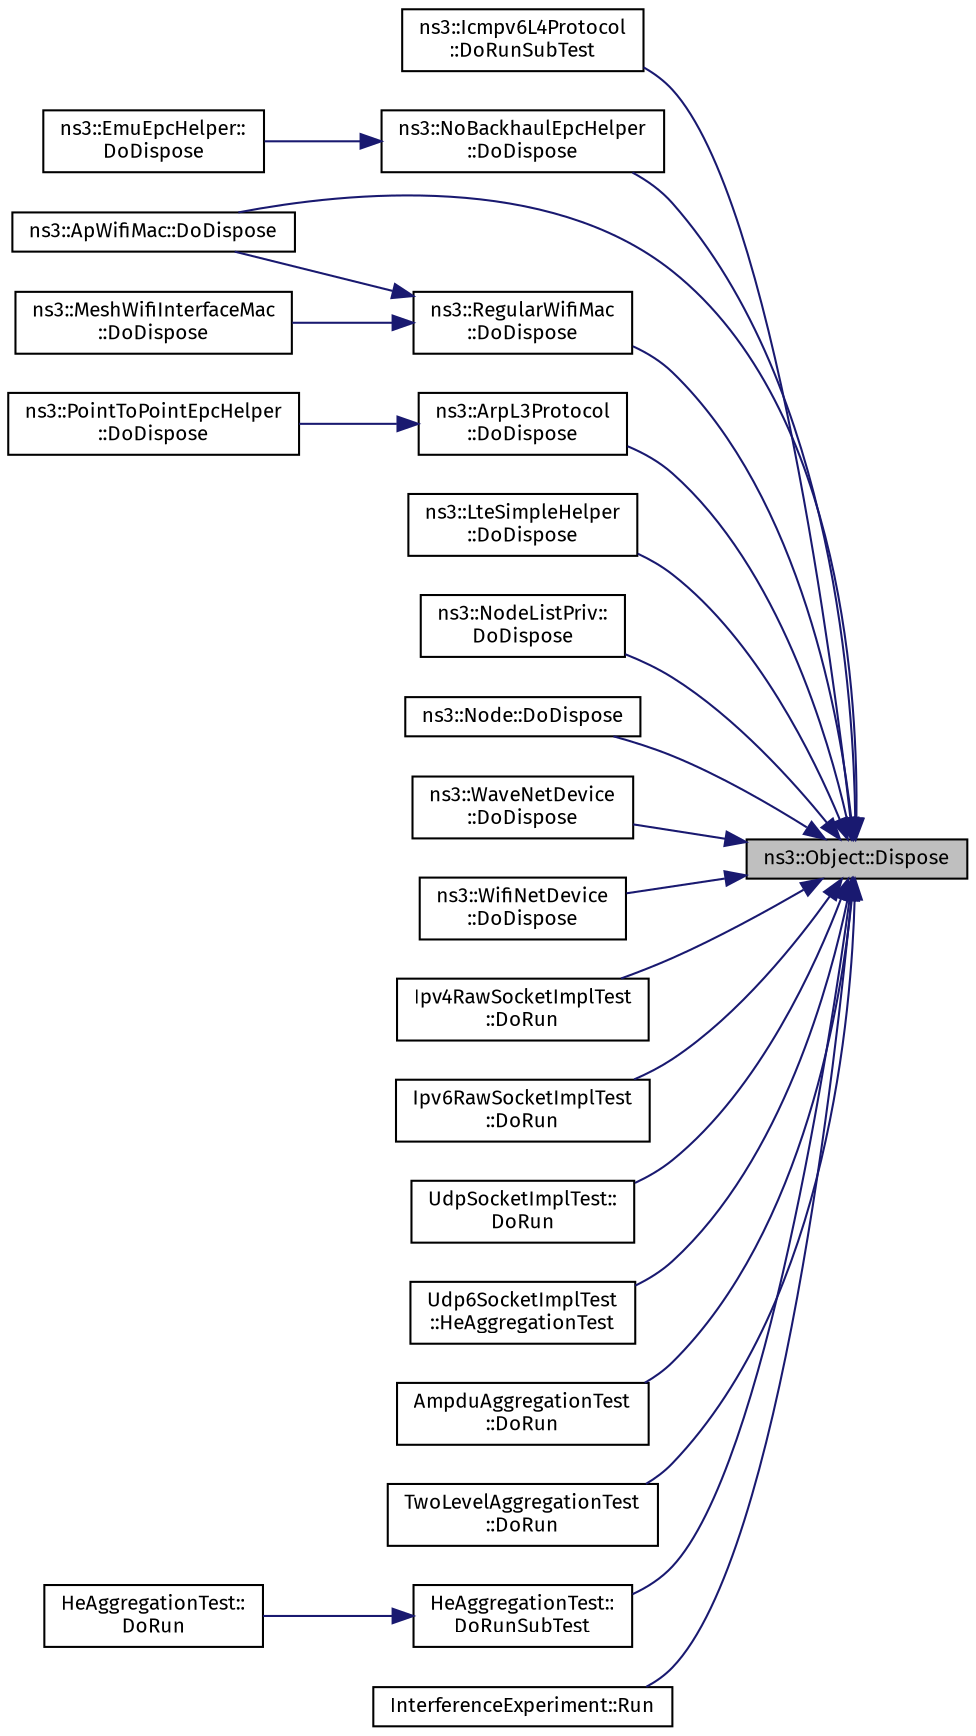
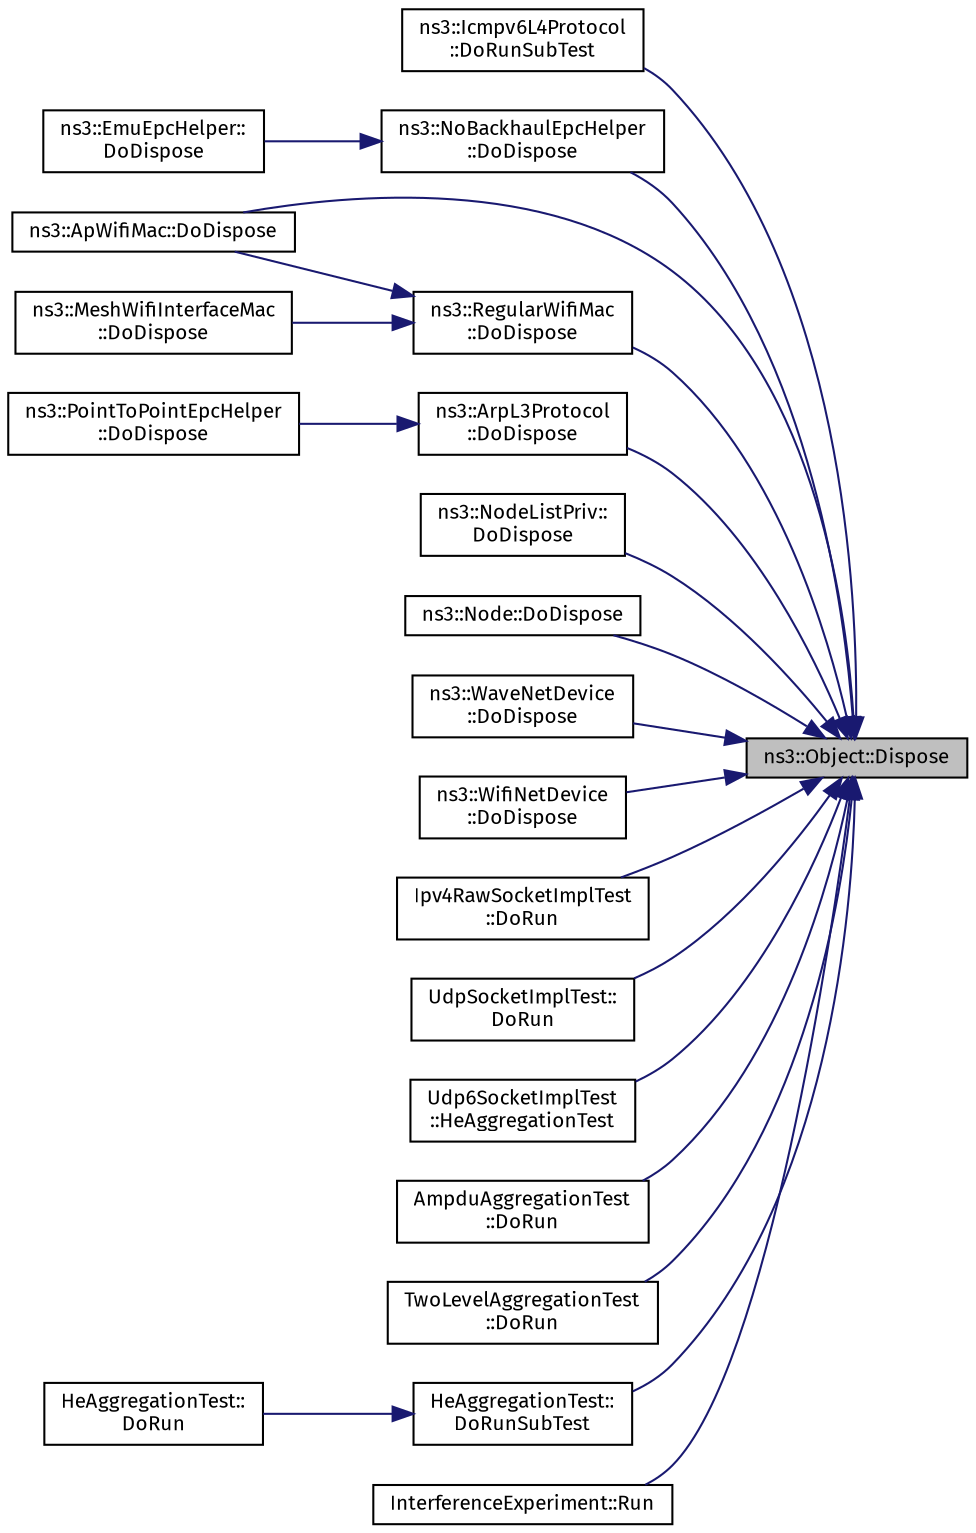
node "ns3::LteSimpleHelper ::DoDispose": removed
node "Ipv6RawSocketImplTest ::DoRun": removed
